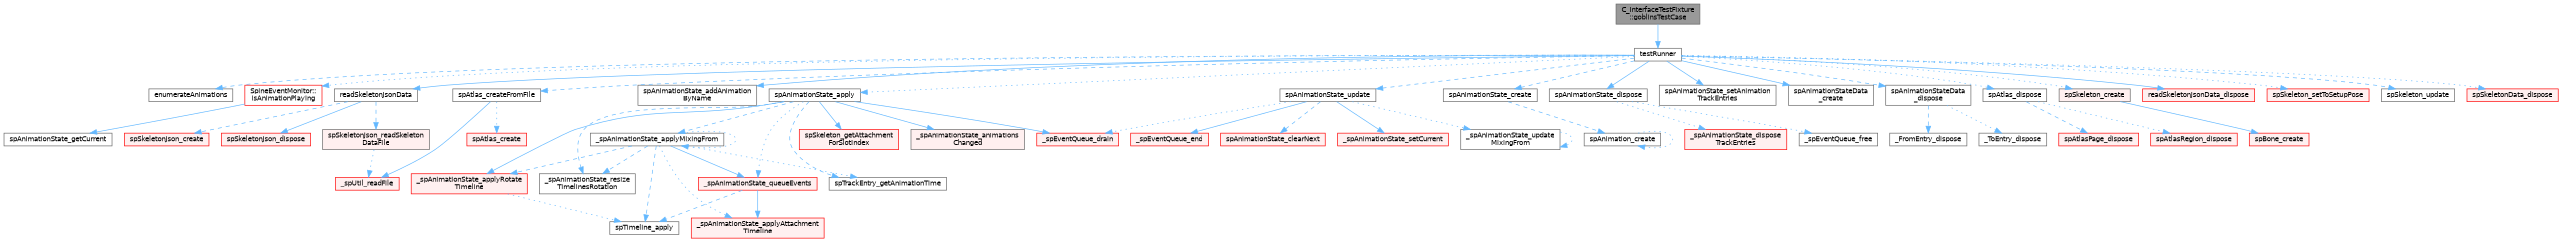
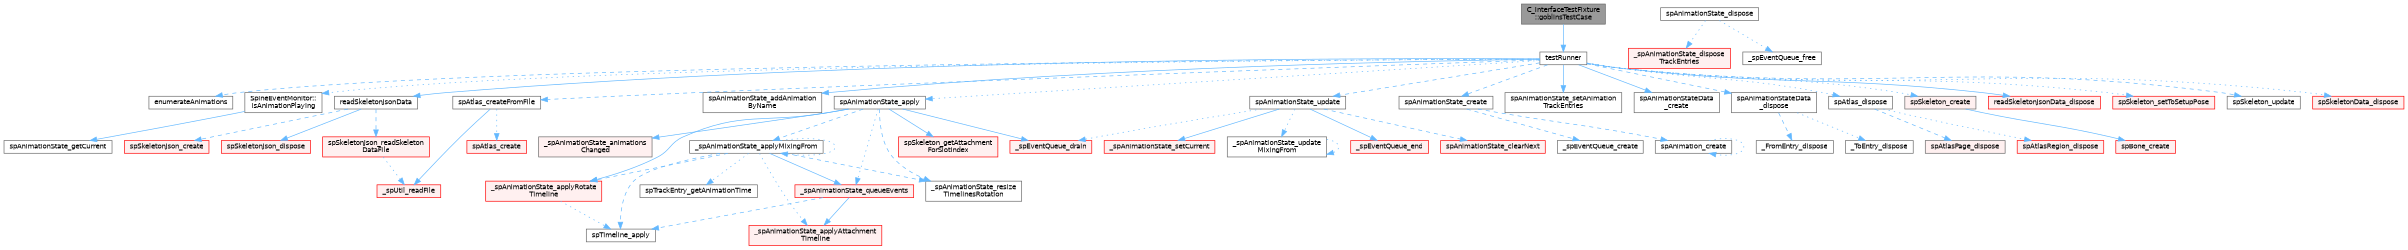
edge "testRunner" -> "spAnimationState_dispose": removed
node "SpineEventMonitor:: isAnimationPlaying": color red -> grey40
node "spSkeletonJson_readSkeleton DataFile": color grey40 -> red
node "spAtlasPage_dispose": color red -> grey40
edge "spAnimationState_apply" -> "spTrackEntry_getAnimationTime": removed
node "_spEventQueue_create": added
